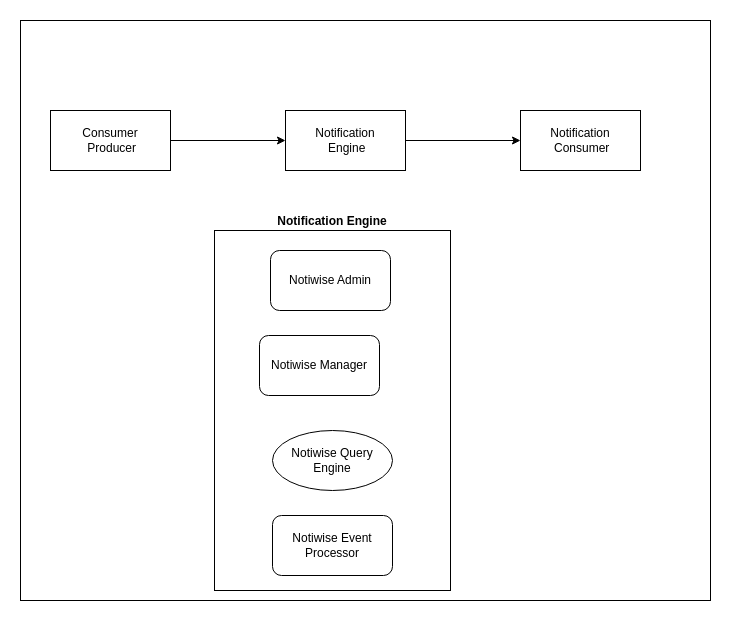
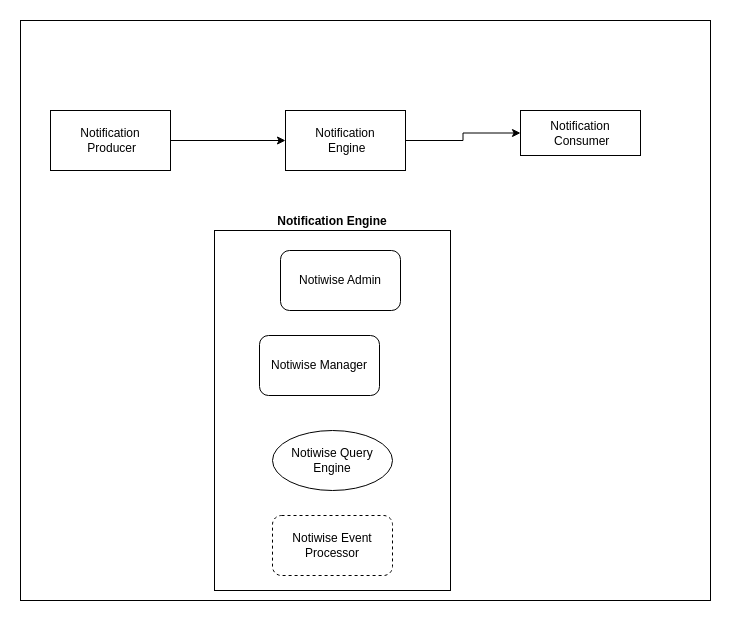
node "Consumer Producer": label "Consumer Producer" -> "Notification Producer"
node "Notification Consumer": size 120x60 -> 120x45
node "Notiwise Admin": moved (331, 281) -> (341, 281)
node "Notiwise Event Processor": style solid -> dashed
